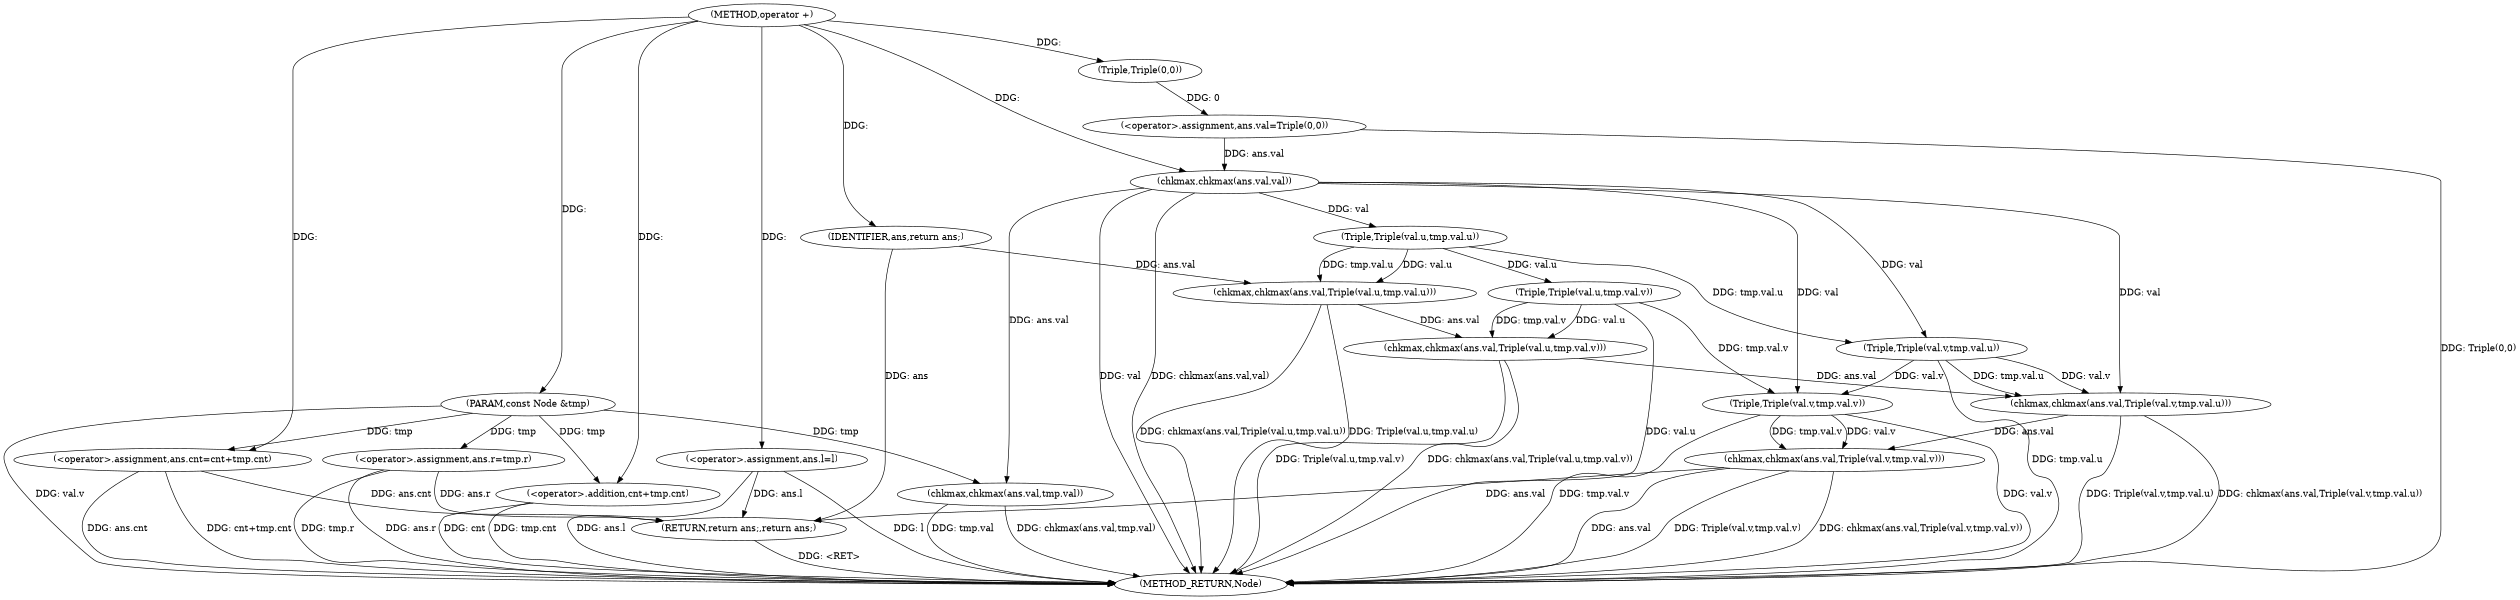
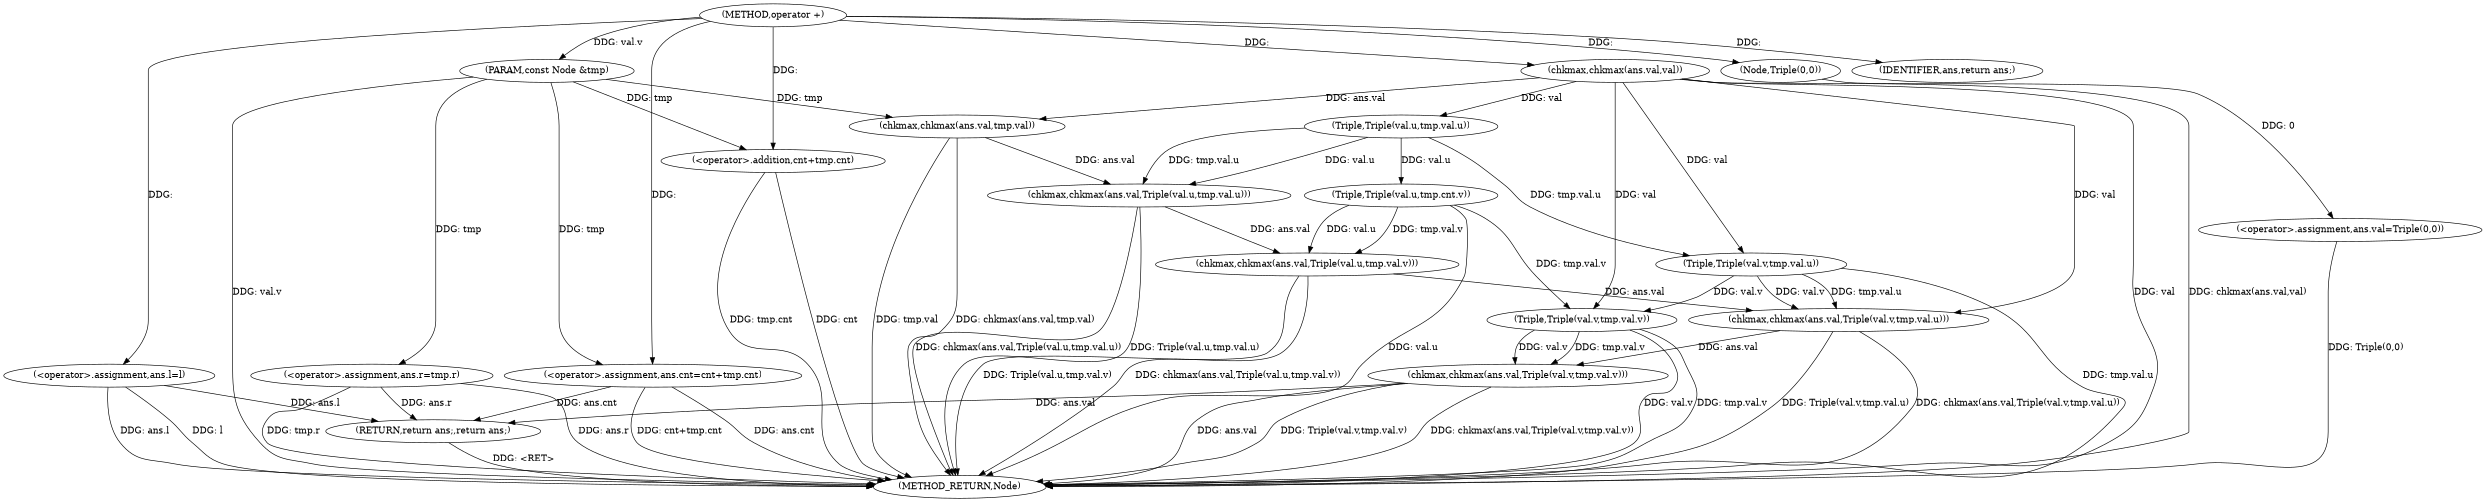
node "(Triple,Triple(0,0))": label "(Triple,Triple(0,0))" -> "(Node,Triple(0,0))"
edge "(<operator>.assignment,ans.val=Triple(0,0))" -> "(chkmax,chkmax(ans.val,val))": removed, label "DDG: ans.val"
edge "(METHOD,operator +)" -> "(PARAM,const Node &tmp)": label "DDG: " -> "DDG: val.v"
edge "(IDENTIFIER,ans,return ans;)" -> "(chkmax,chkmax(ans.val,Triple(val.u,tmp.val.u)))": now "(chkmax,chkmax(ans.val,tmp.val))" -> "(chkmax,chkmax(ans.val,Triple(val.u,tmp.val.u)))"
node "(Triple,Triple(val.u,tmp.val.v))": label "(Triple,Triple(val.u,tmp.val.v))" -> "(Triple,Triple(val.u,tmp.cnt.v))"
edge "(IDENTIFIER,ans,return ans;)" -> "(RETURN,return ans;,return ans;)": removed, label "DDG: ans"
